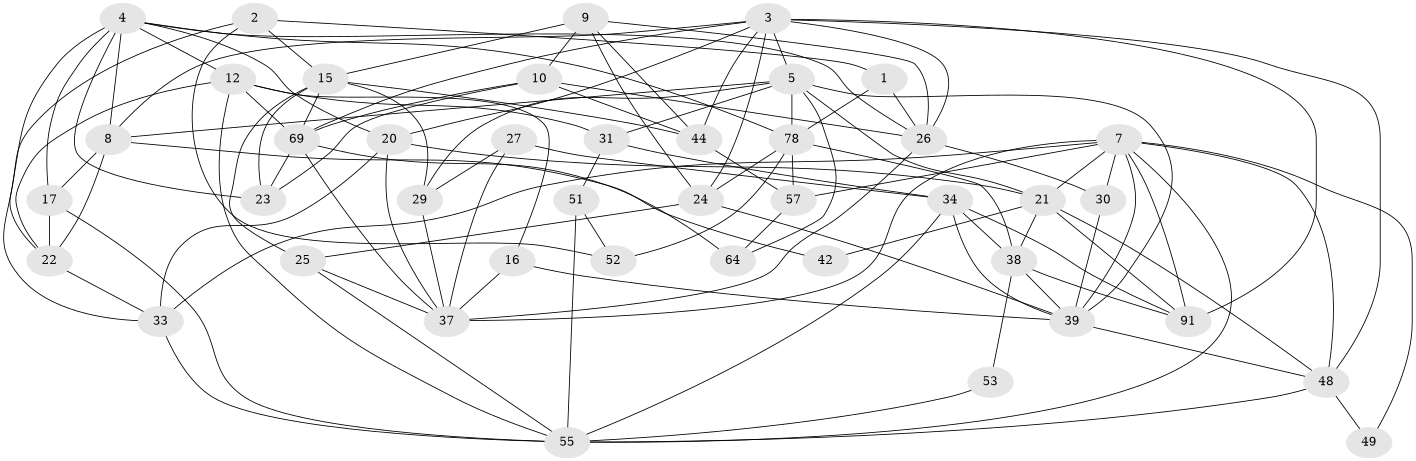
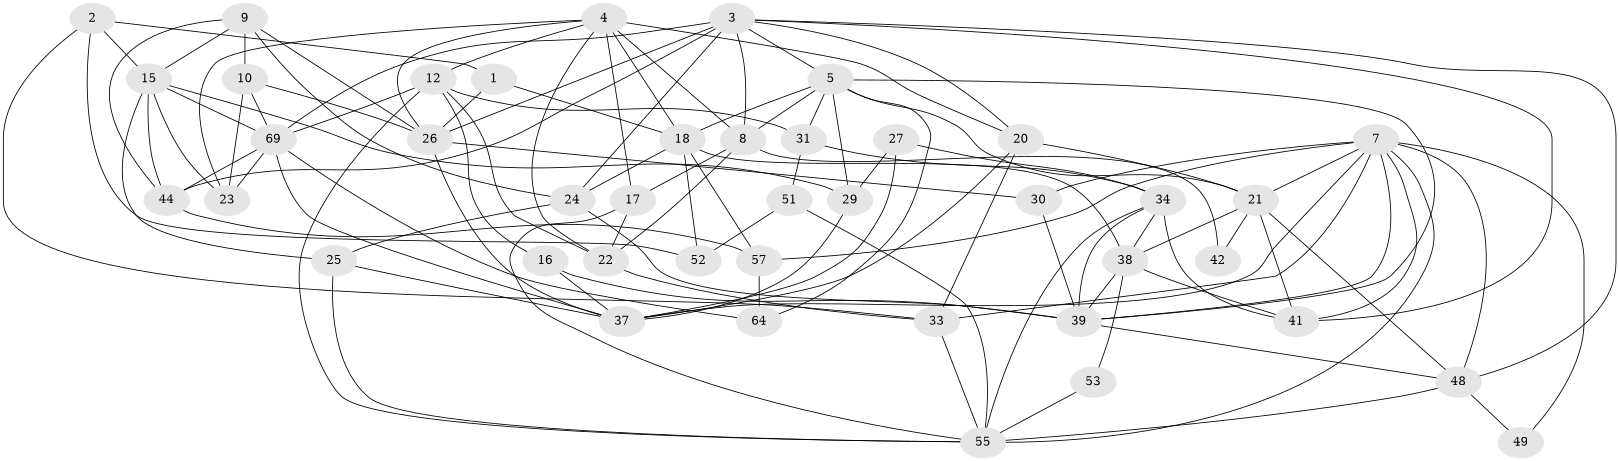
edge "10" -- "44": now "69" -- "44"
node "78": label "78" -> "18"
node "91": label "91" -> "41"
